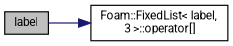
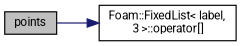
node "label": label "label" -> "points"
